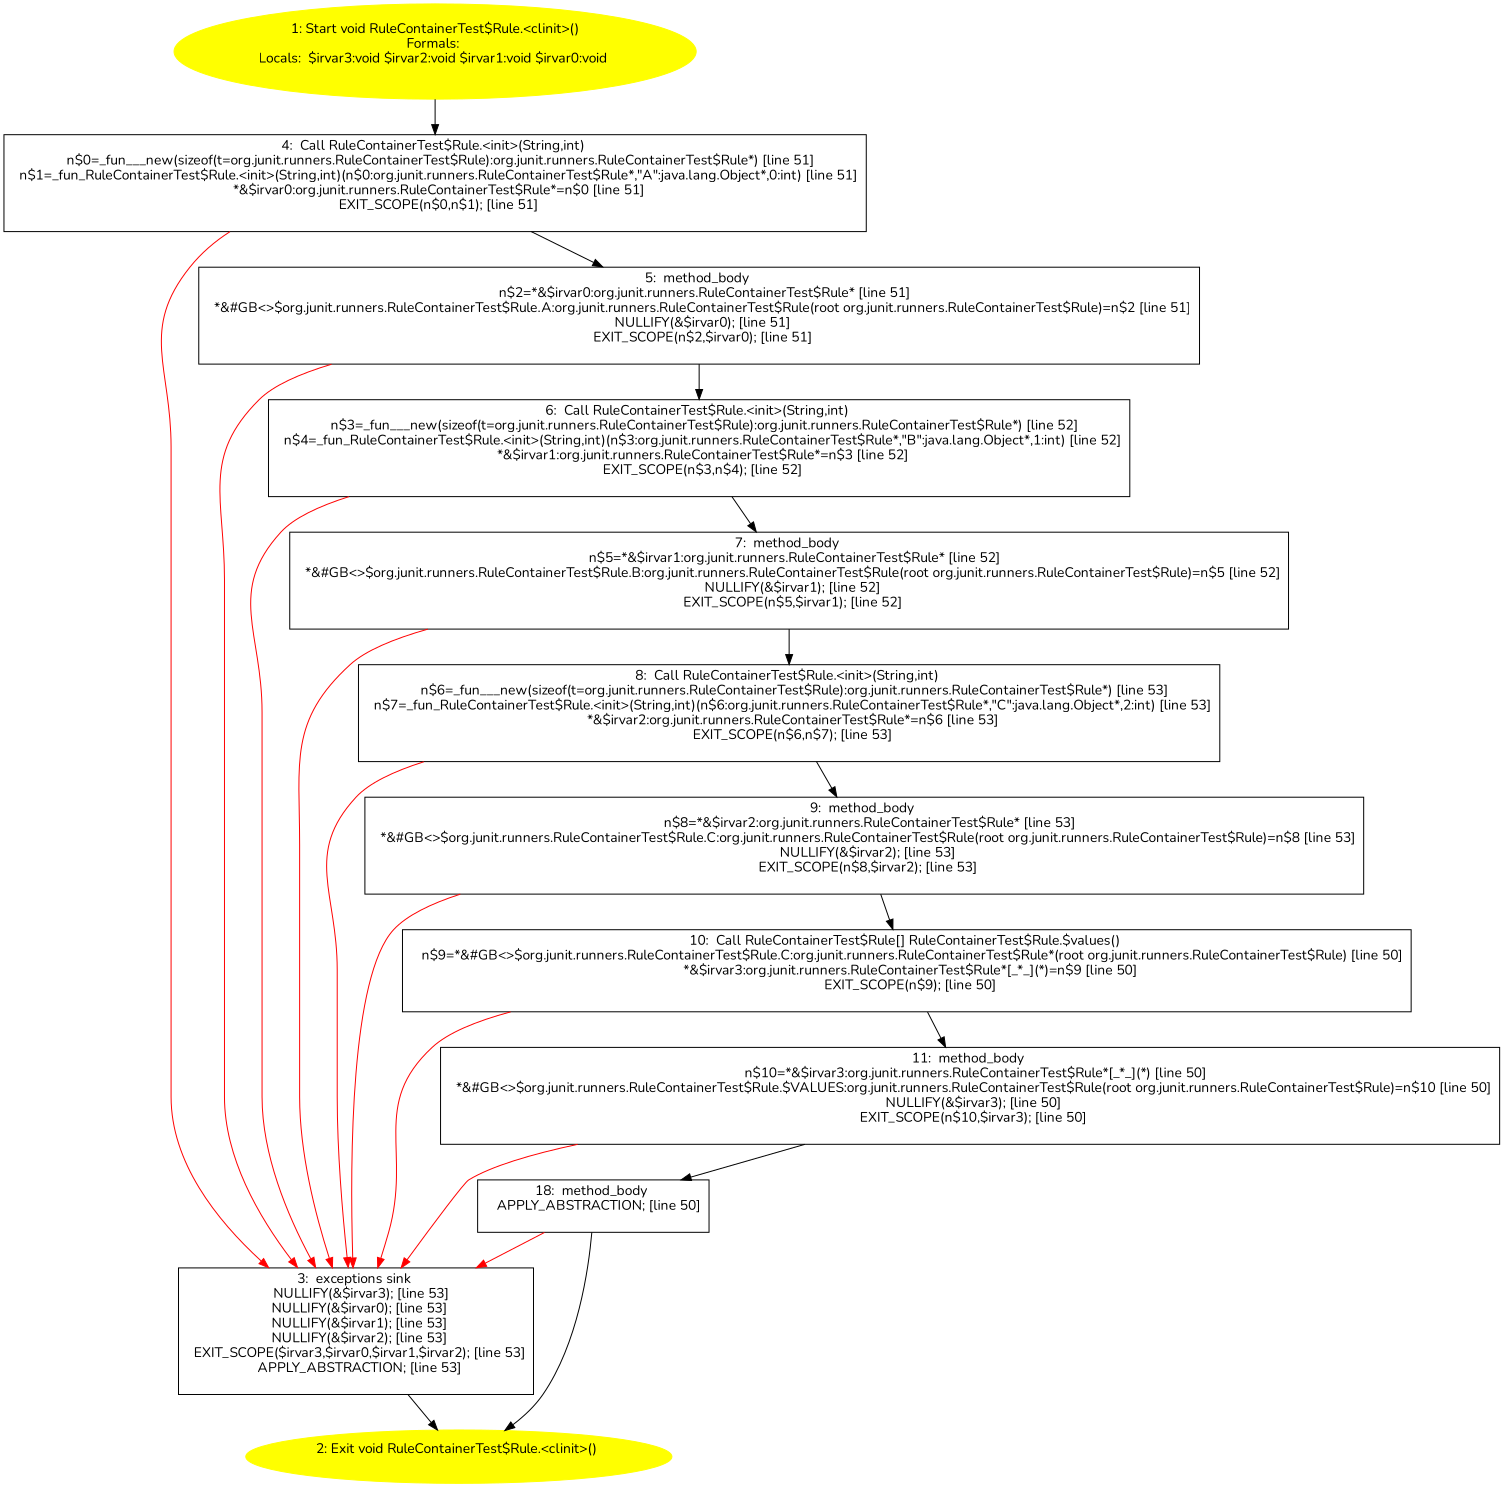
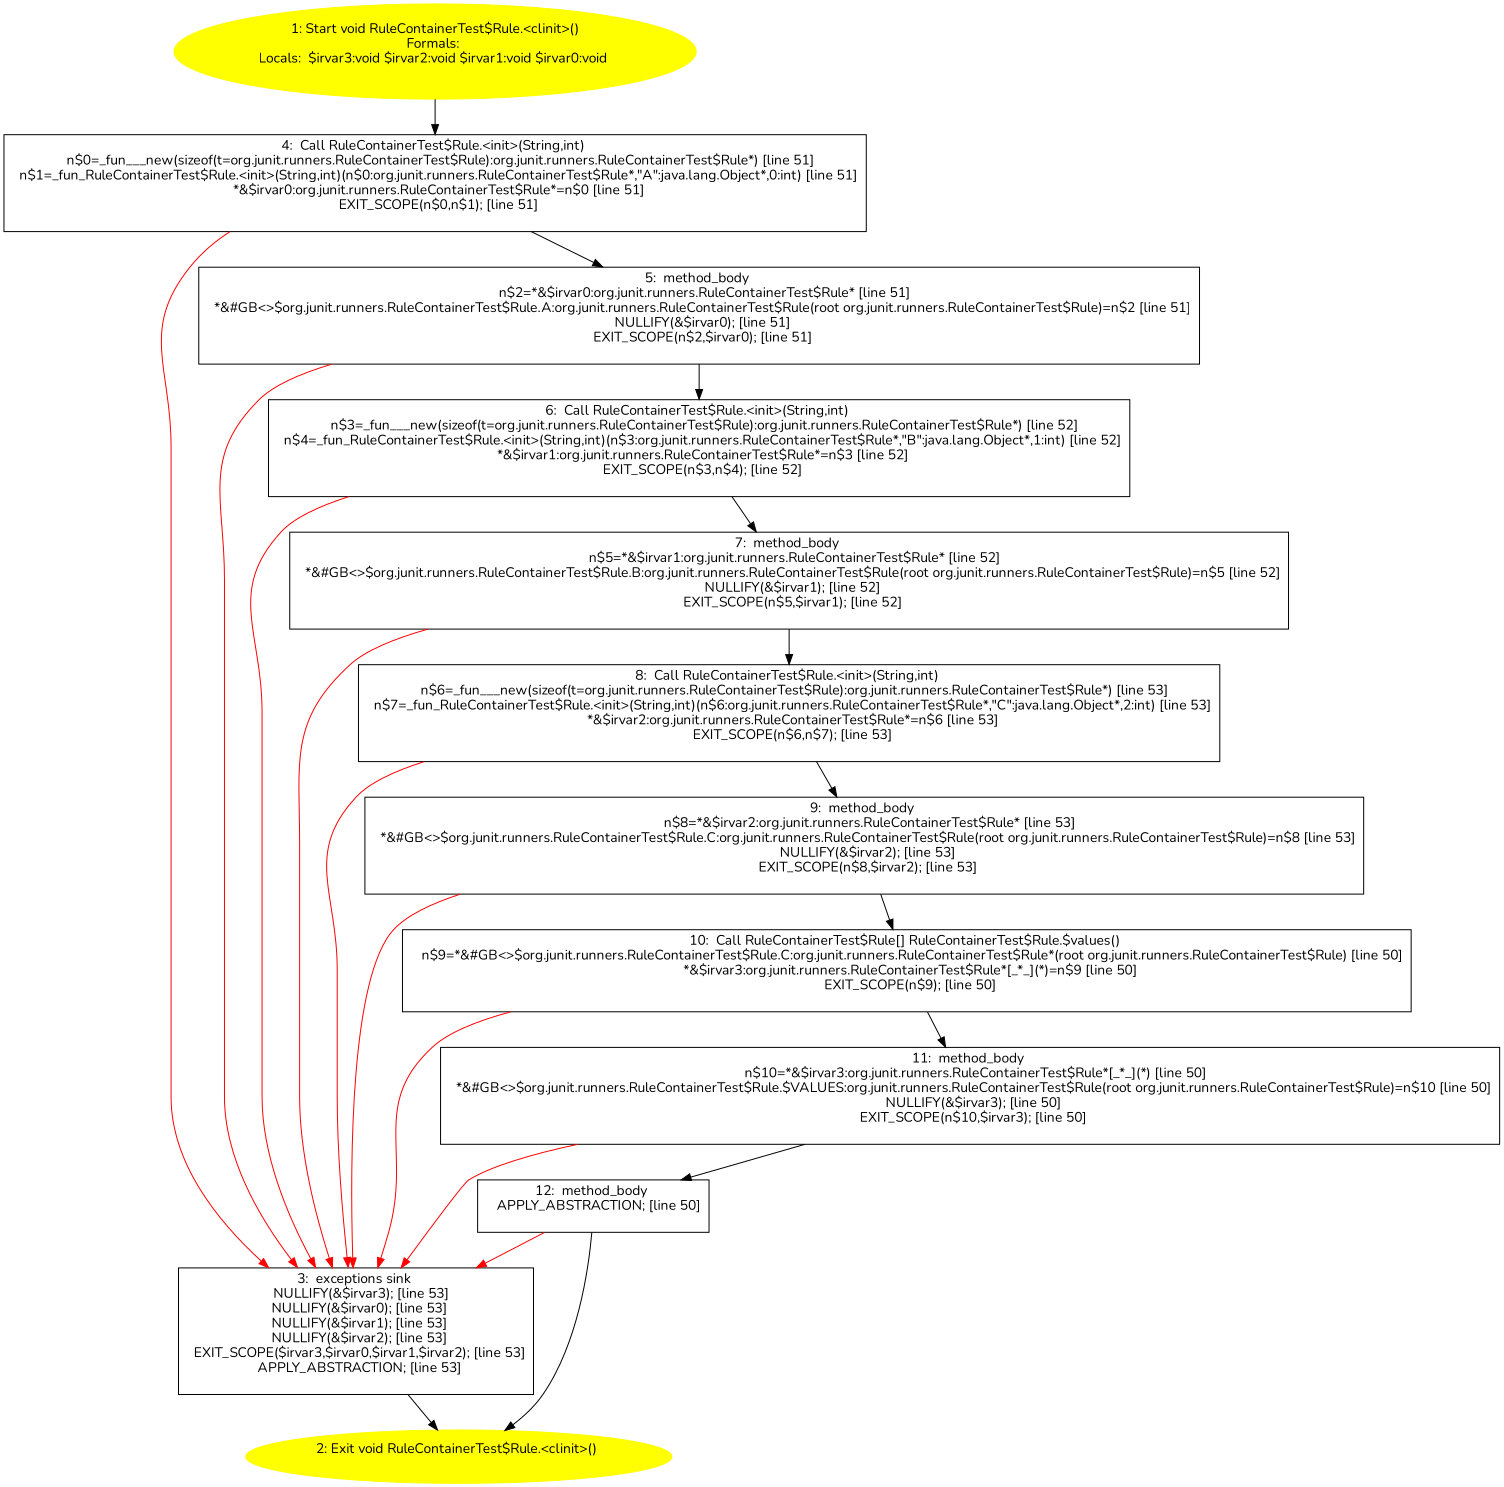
node "18:  method_body APPLY_ABSTRACTION; [line 50]": label "18:  method_body APPLY_ABSTRACTION; [line 50]" -> "12:  method_body APPLY_ABSTRACTION; [line 50]"
